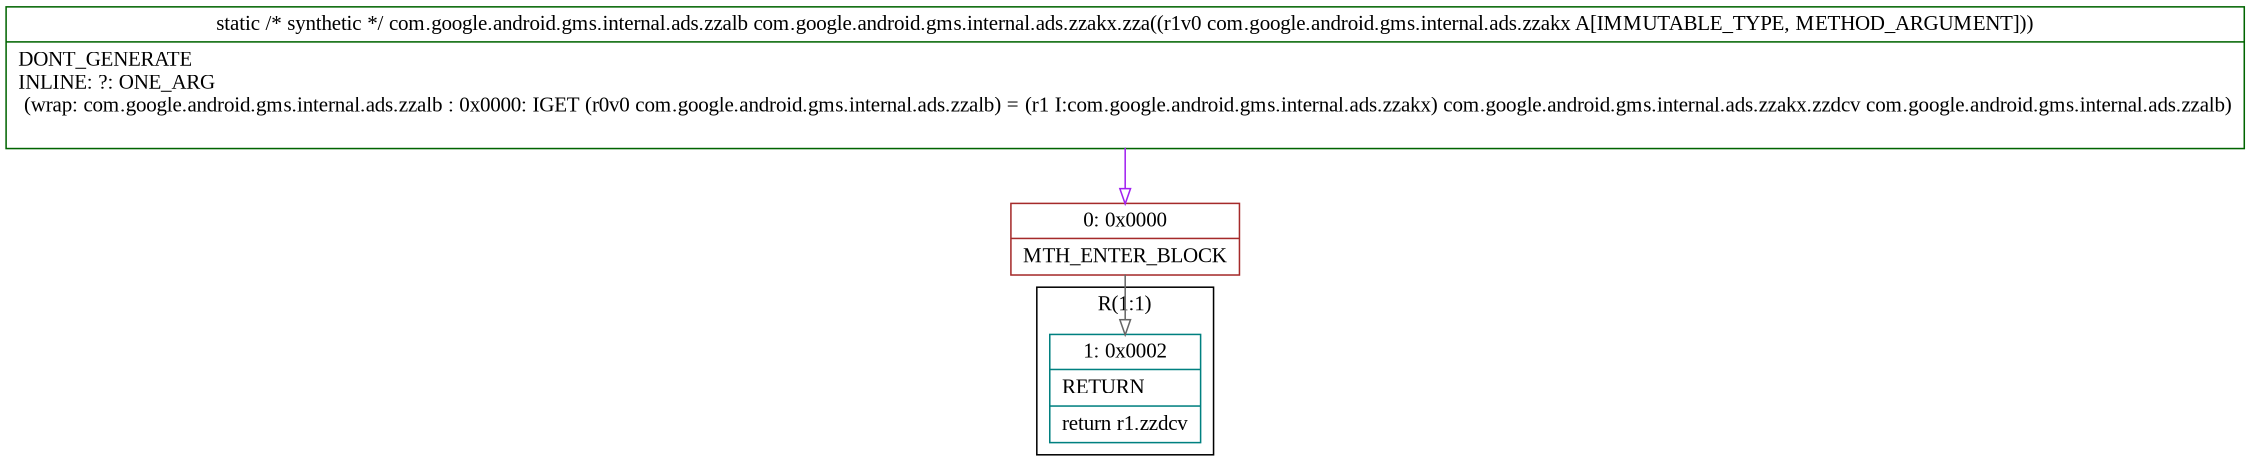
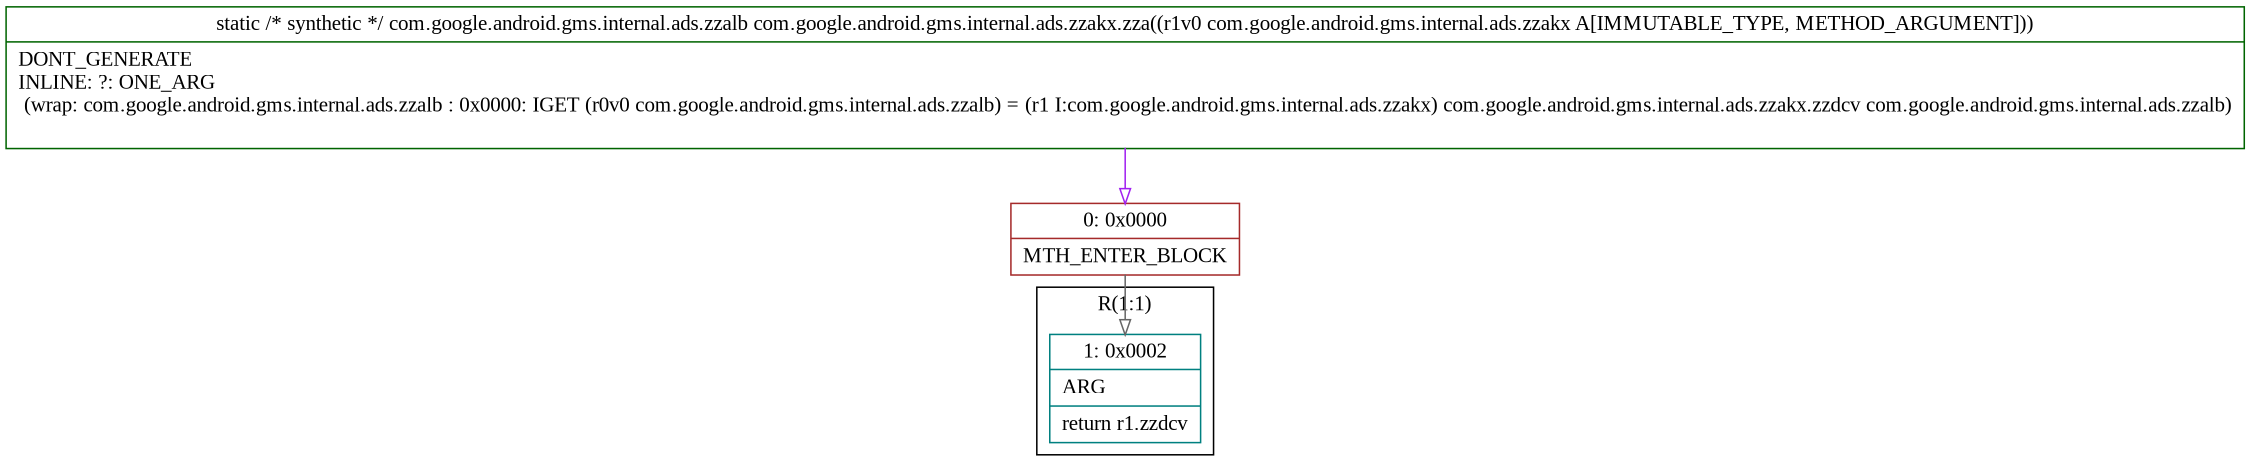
node "1: 0x0002": text "RETURN" -> "ARG"
